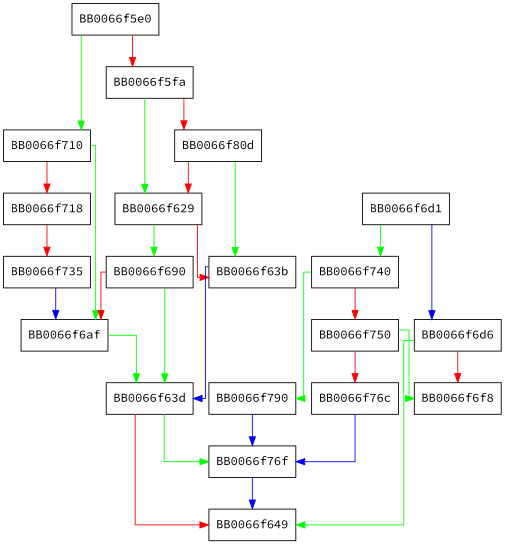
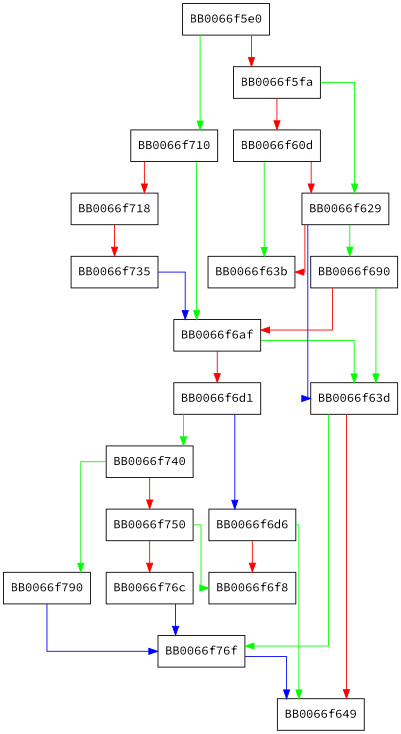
node "BB0066f80d": label "BB0066f80d" -> "BB0066f60d"
edge "BB0066f63b" -> "BB0066f63d": now "BB0066f629" -> "BB0066f63d"
edge "BB0066f6af" -> "BB0066f6d1": added
